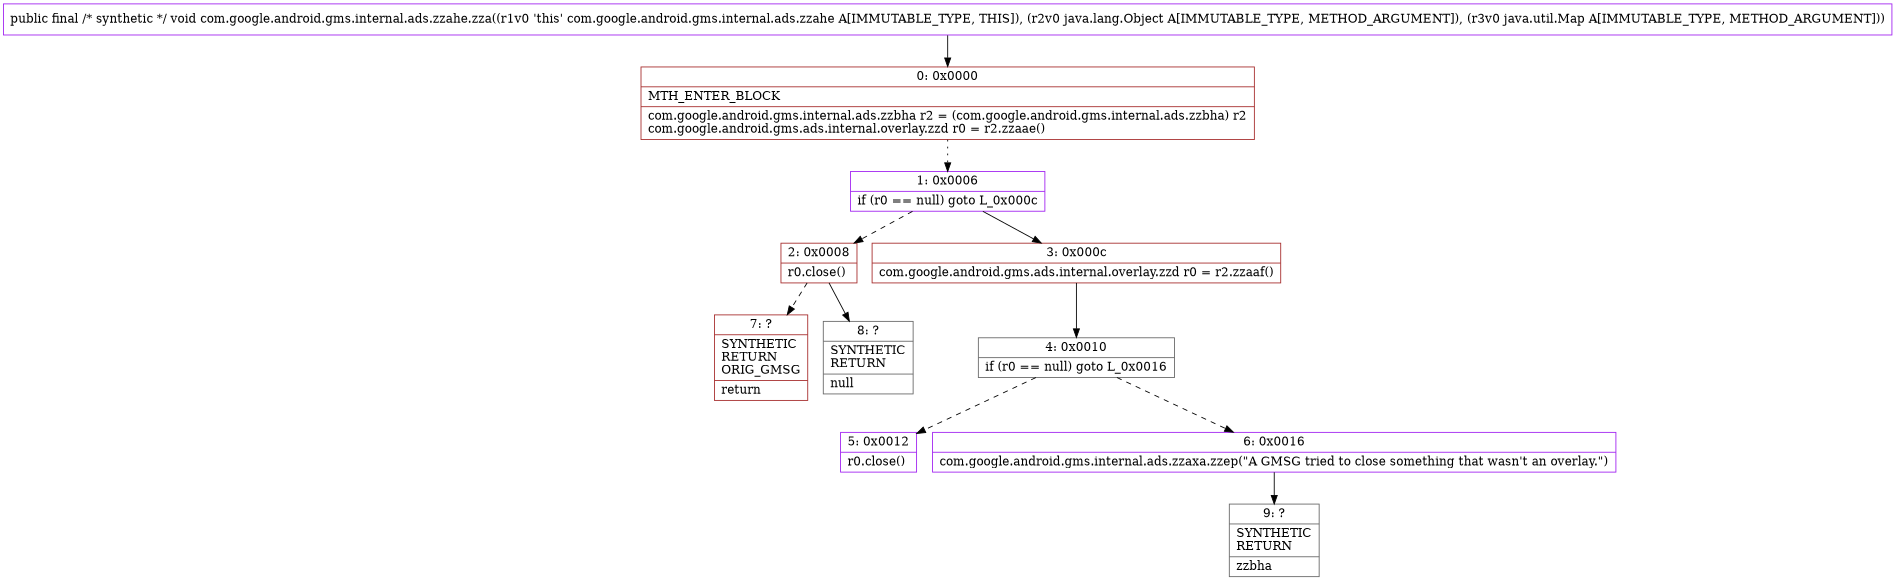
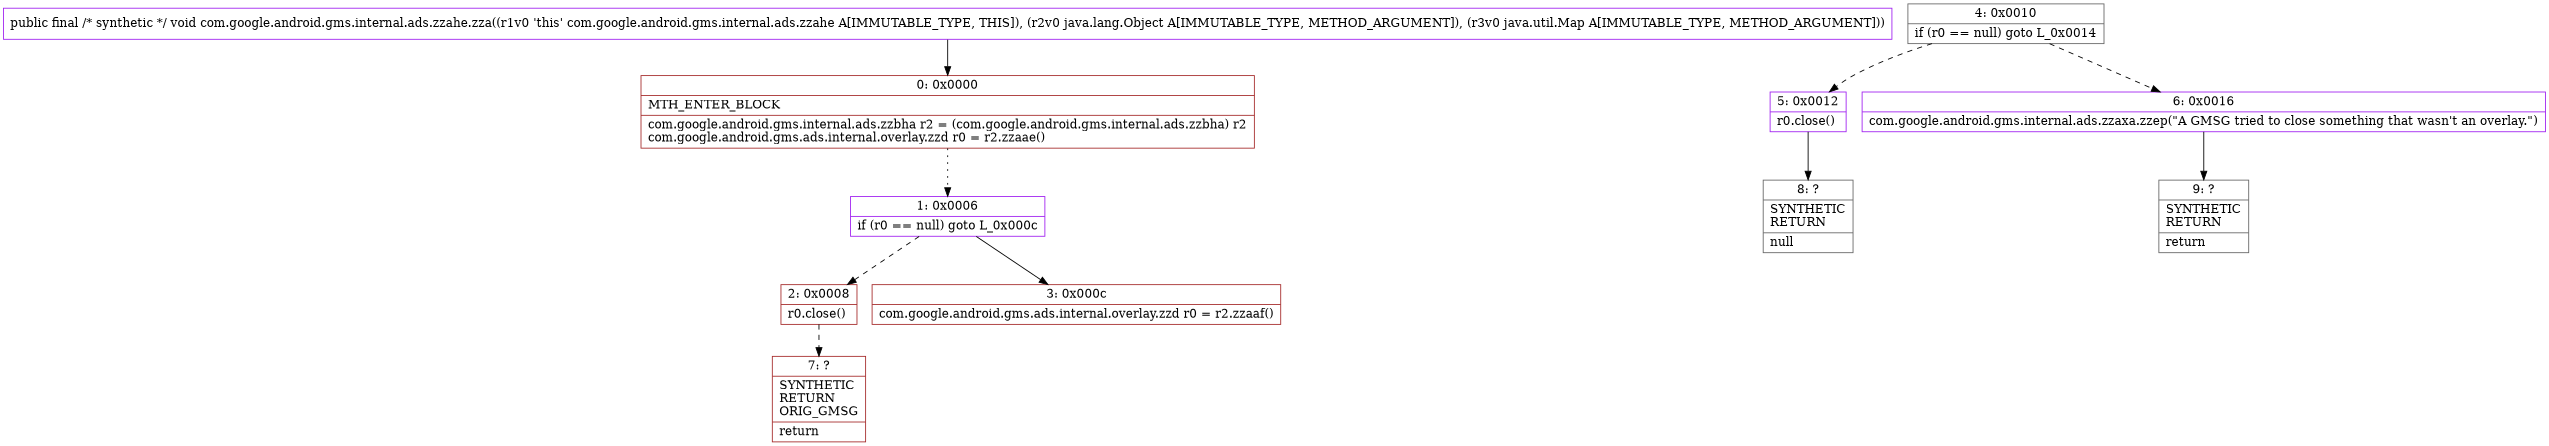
edge "2: 0x0008" -> "8: ?": now "5: 0x0012" -> "8: ?"
edge "3: 0x000c" -> "4: 0x0010": removed
node "4: 0x0010": text "if (r0 == null) goto L_0x0016" -> "if (r0 == null) goto L_0x0014"
node "9: ?": text "zzbha" -> "return"
